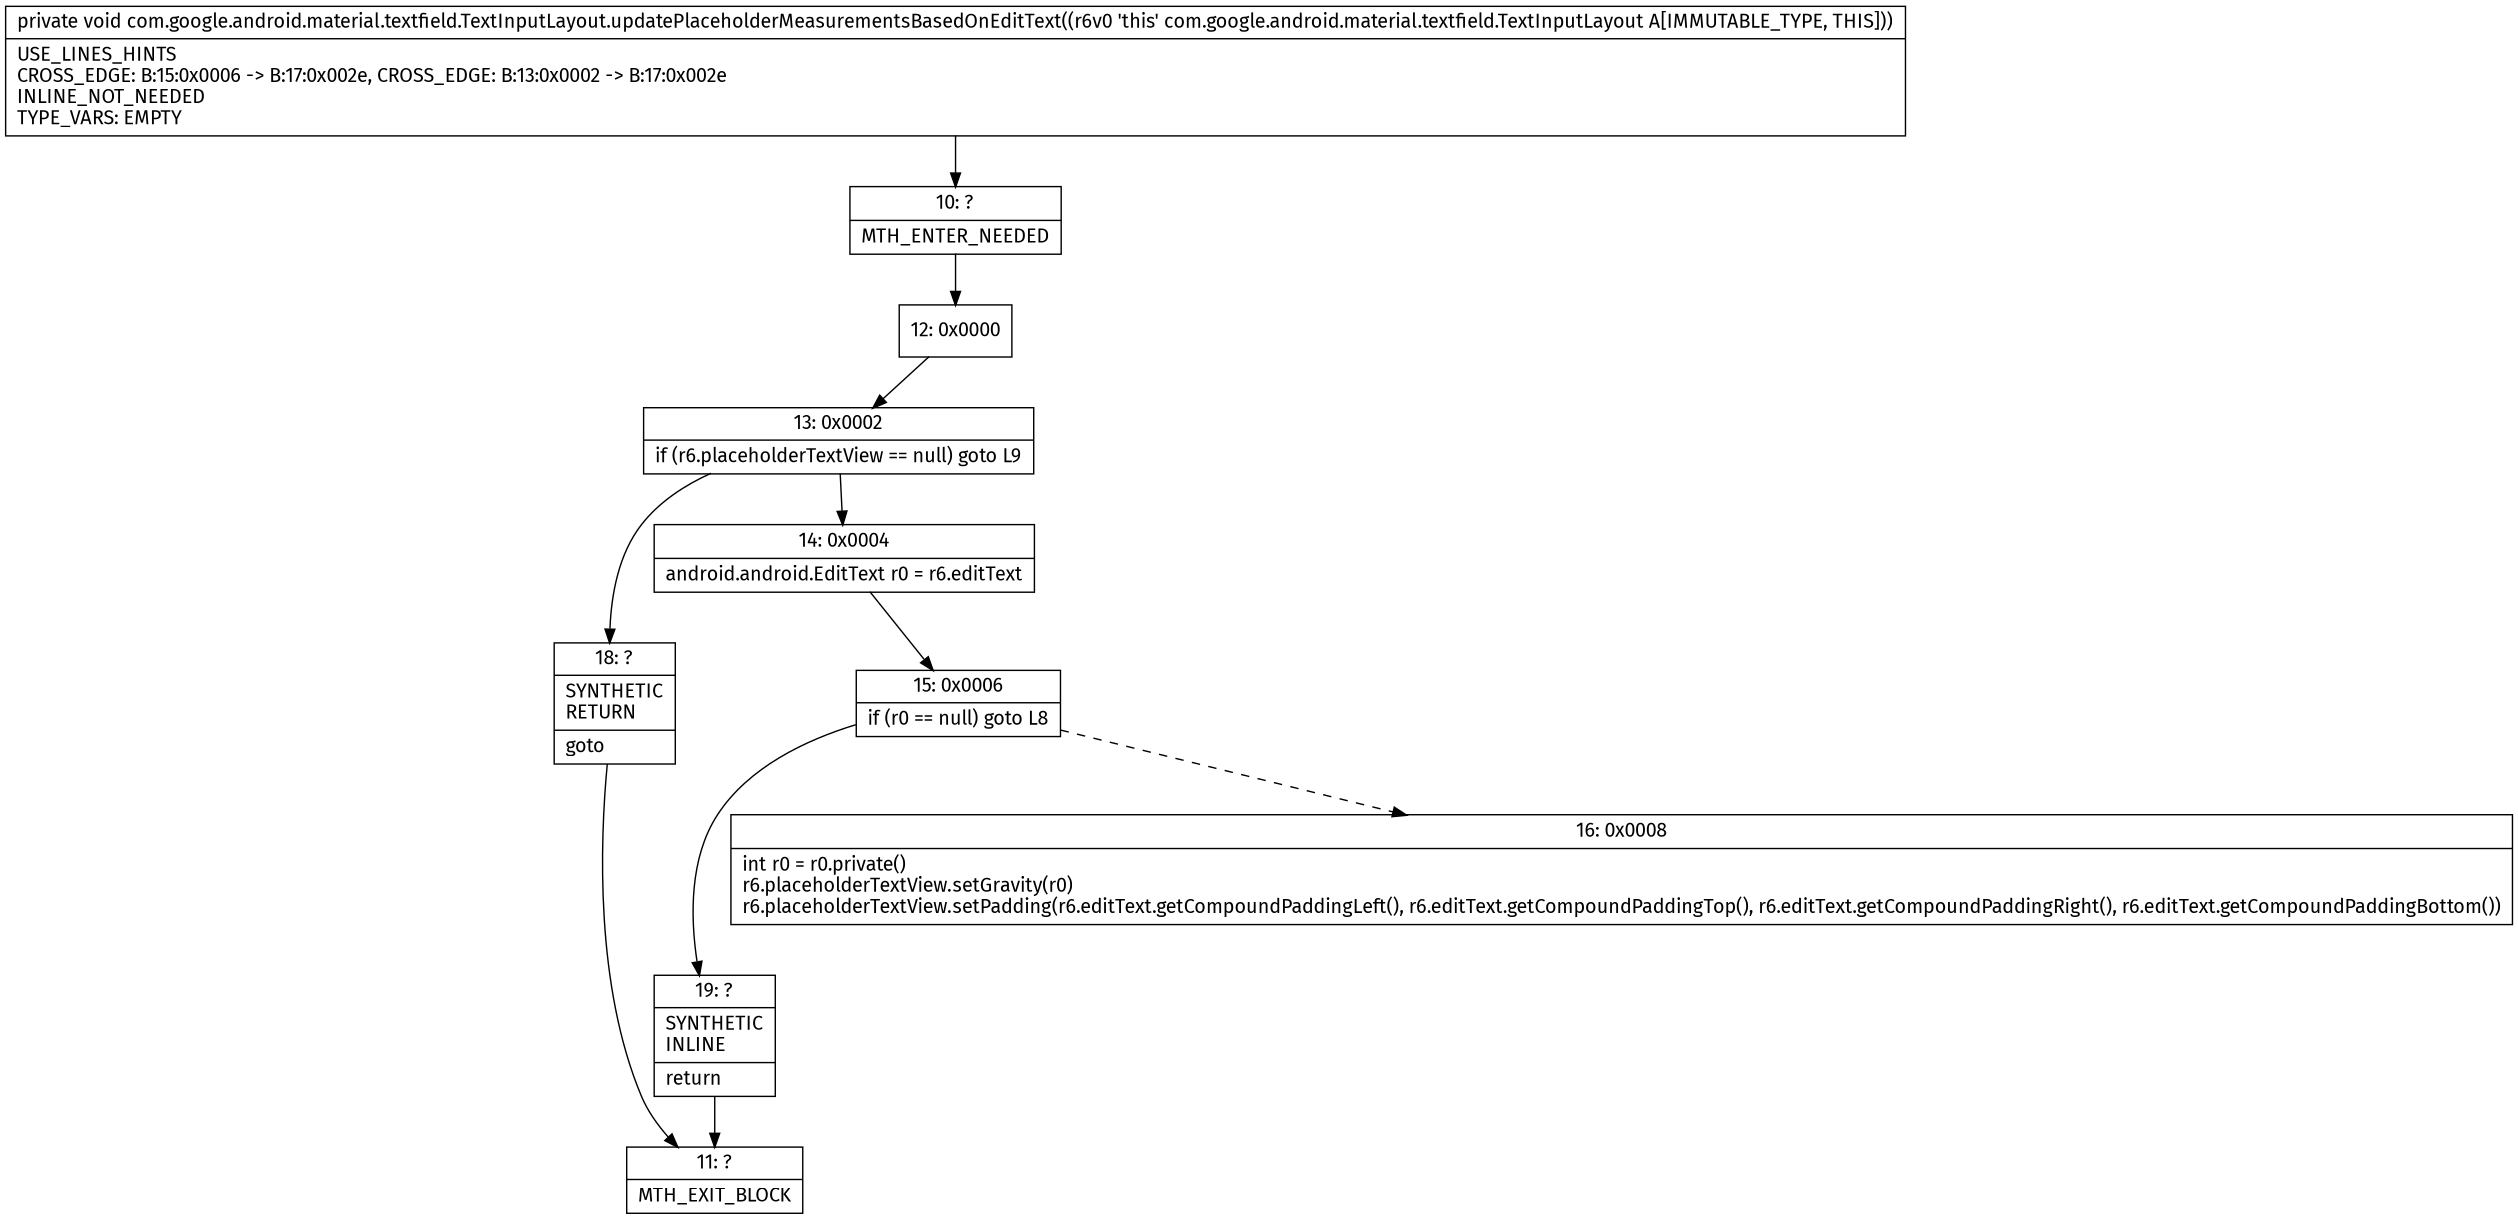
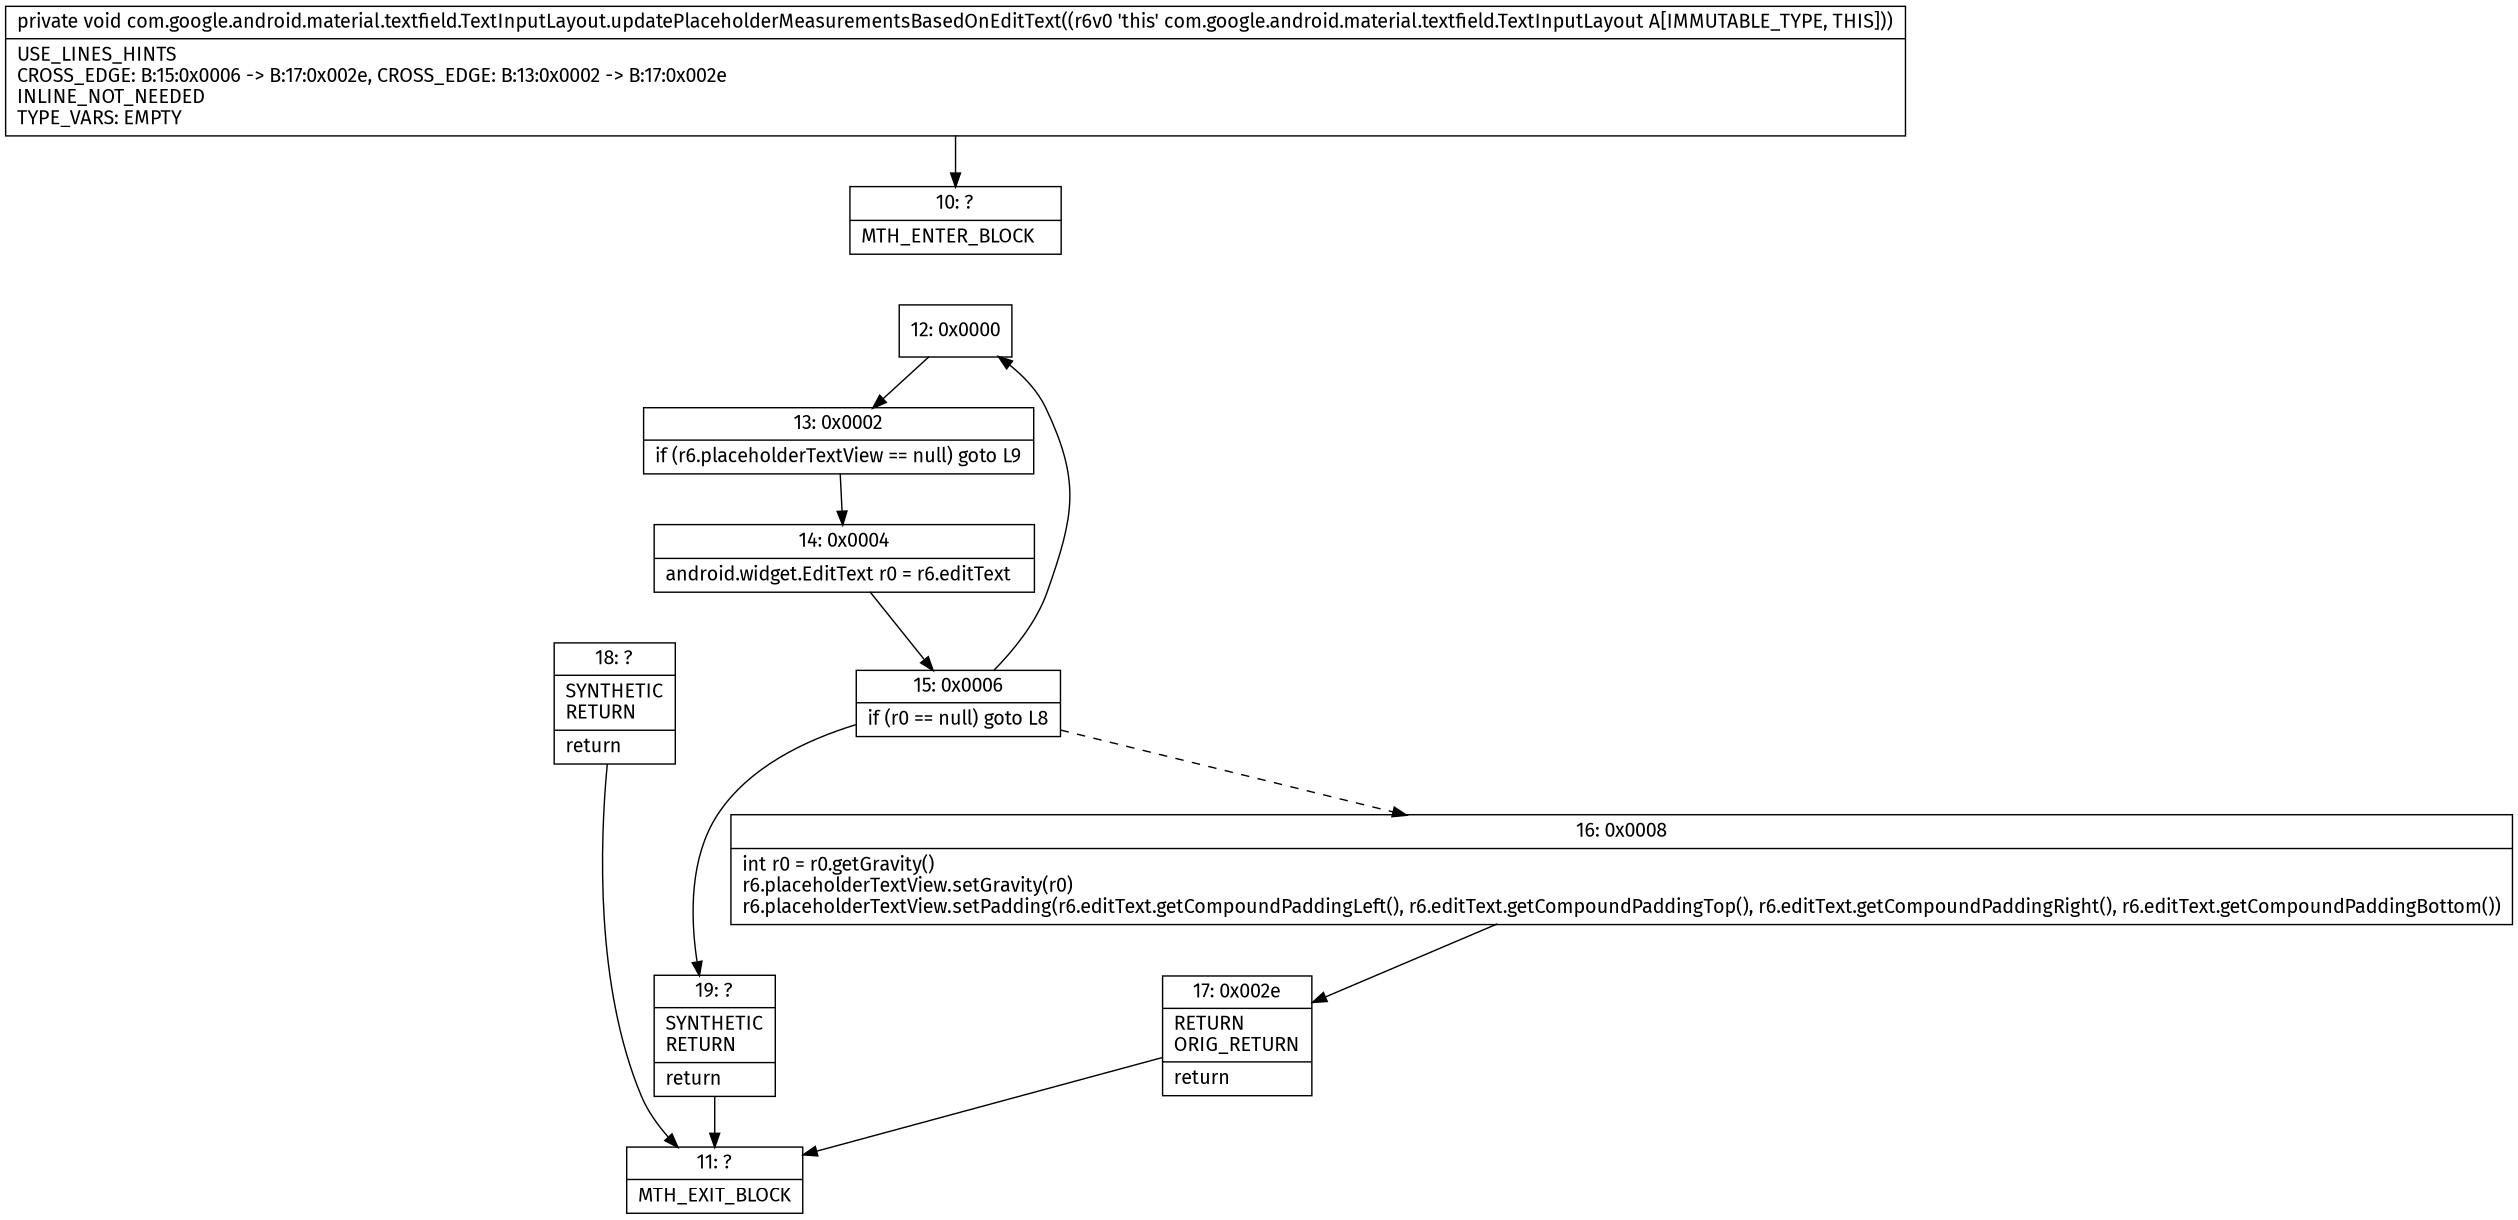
node "10: ?": text "MTH_ENTER_NEEDED" -> "MTH_ENTER_BLOCK"
edge "10: ?" -> "12: 0x0000": now "15: 0x0006" -> "12: 0x0000"
edge "13: 0x0002" -> "18: ?": removed
node "14: 0x0004": text "android.android.EditText r0 = r6.editText" -> "android.widget.EditText r0 = r6.editText"
node "18: ?": text "goto" -> "return"
node "16: 0x0008": text "int r0 = r0.private()" -> "int r0 = r0.getGravity()"
node "17: 0x002e": added
node "19: ?": text "INLINE" -> "RETURN"
